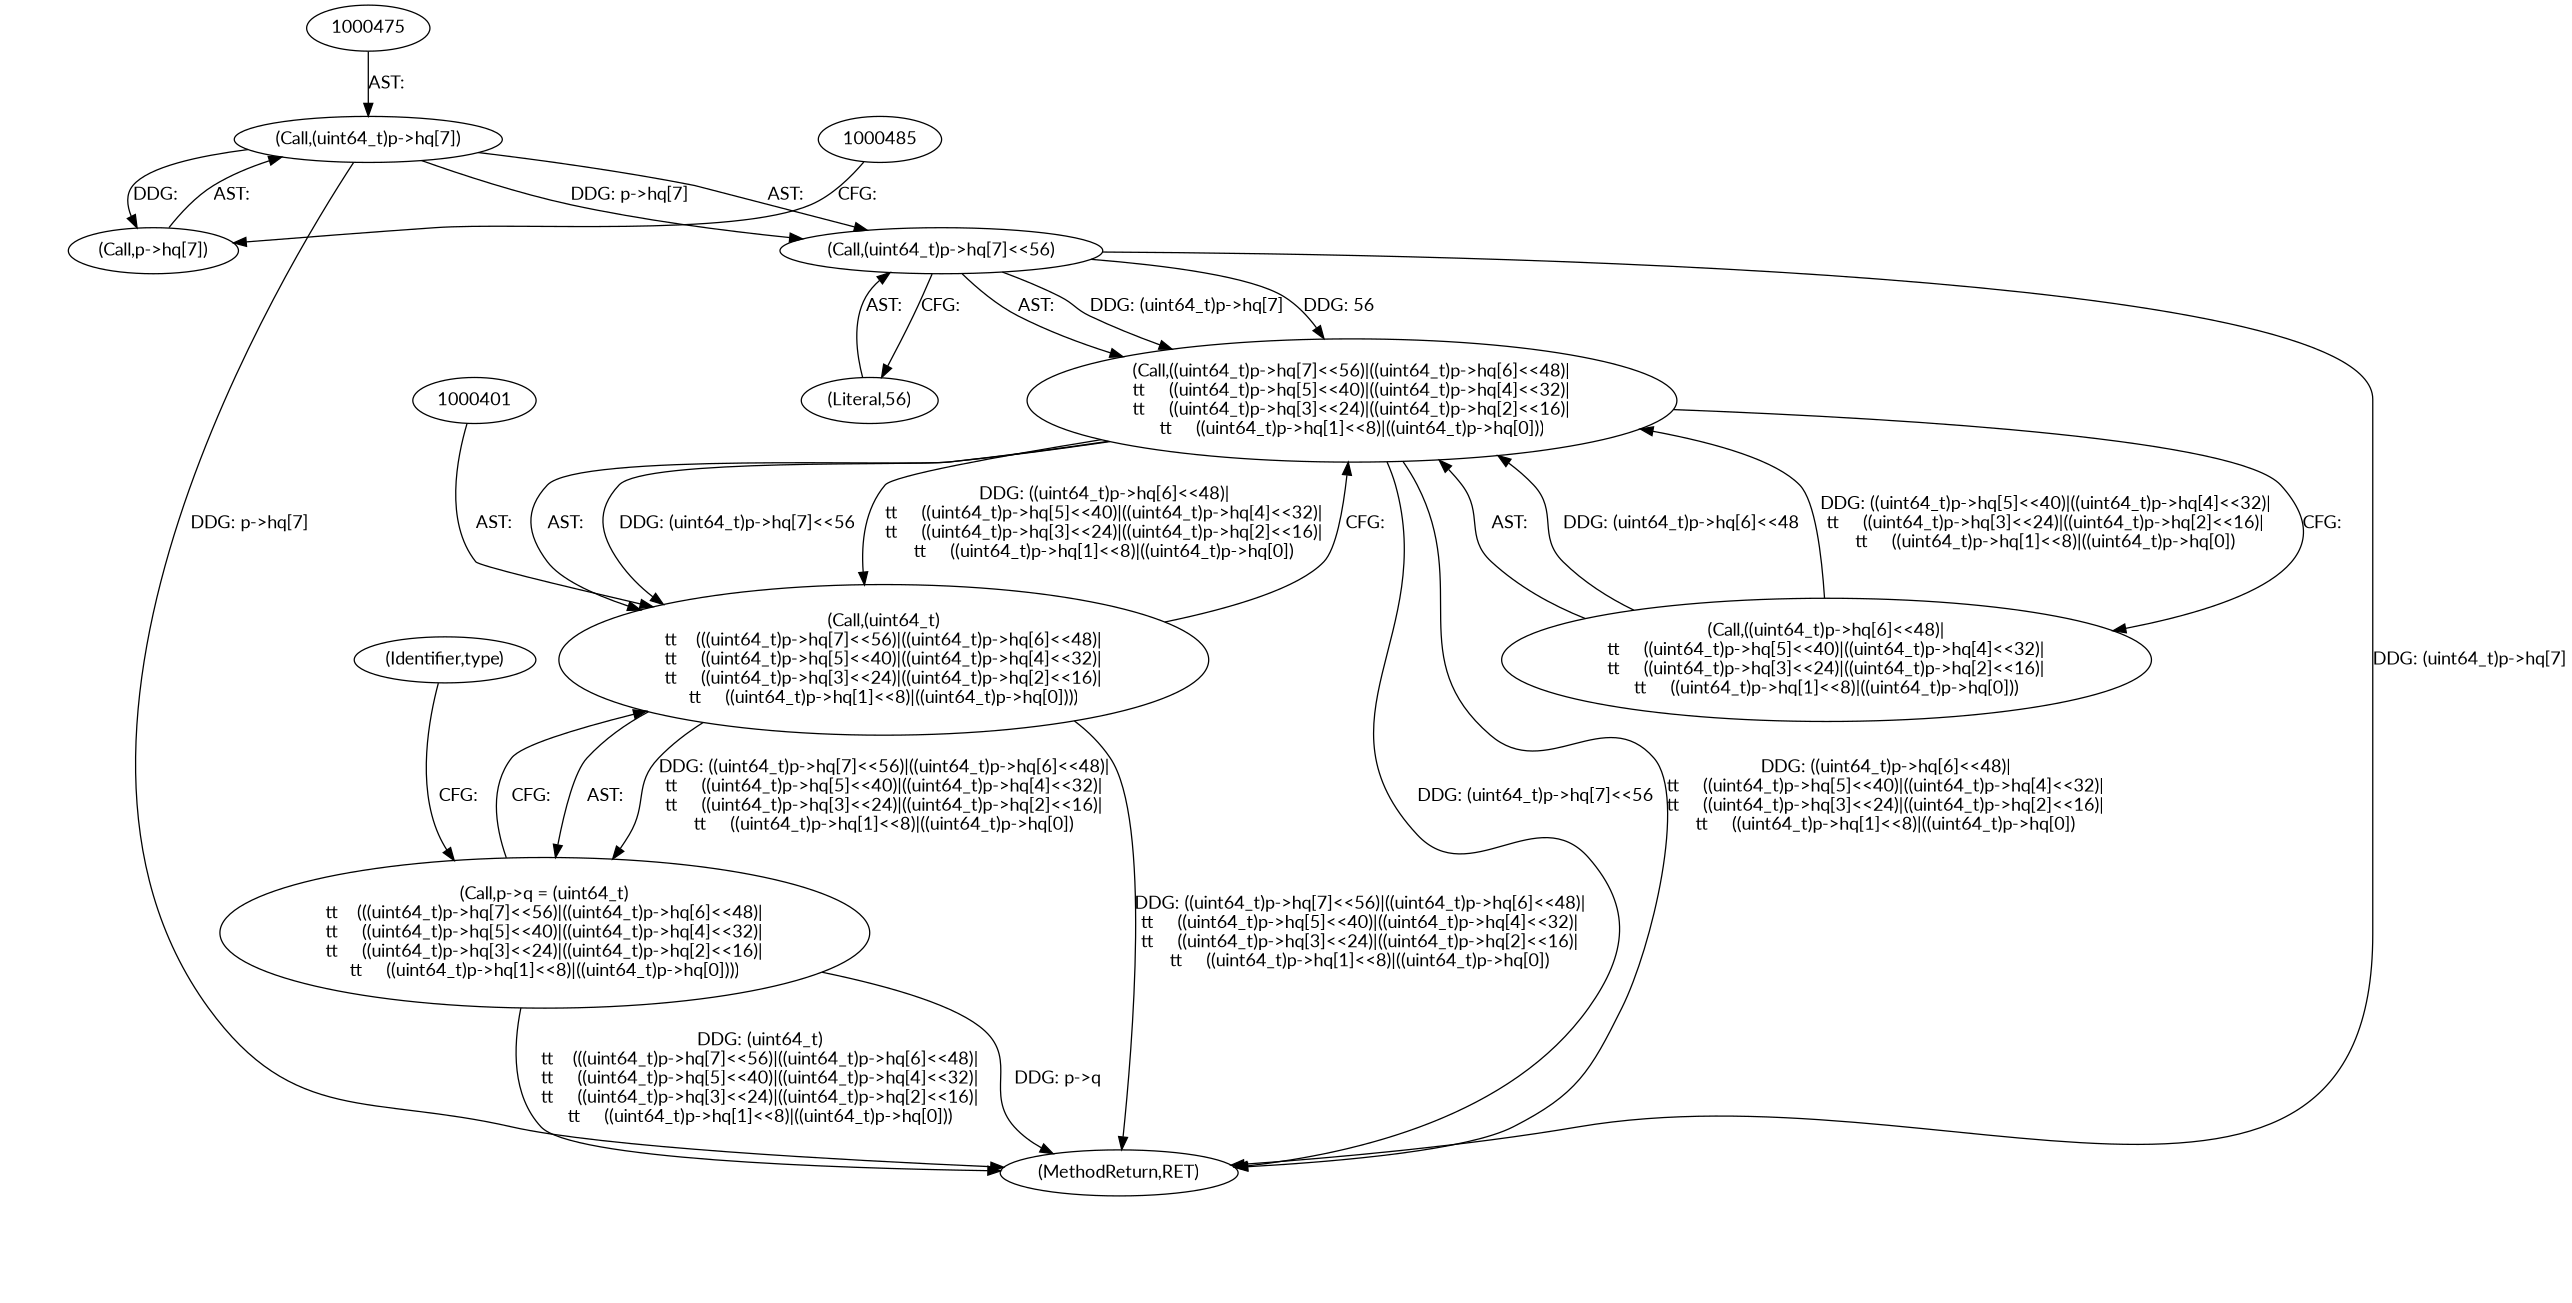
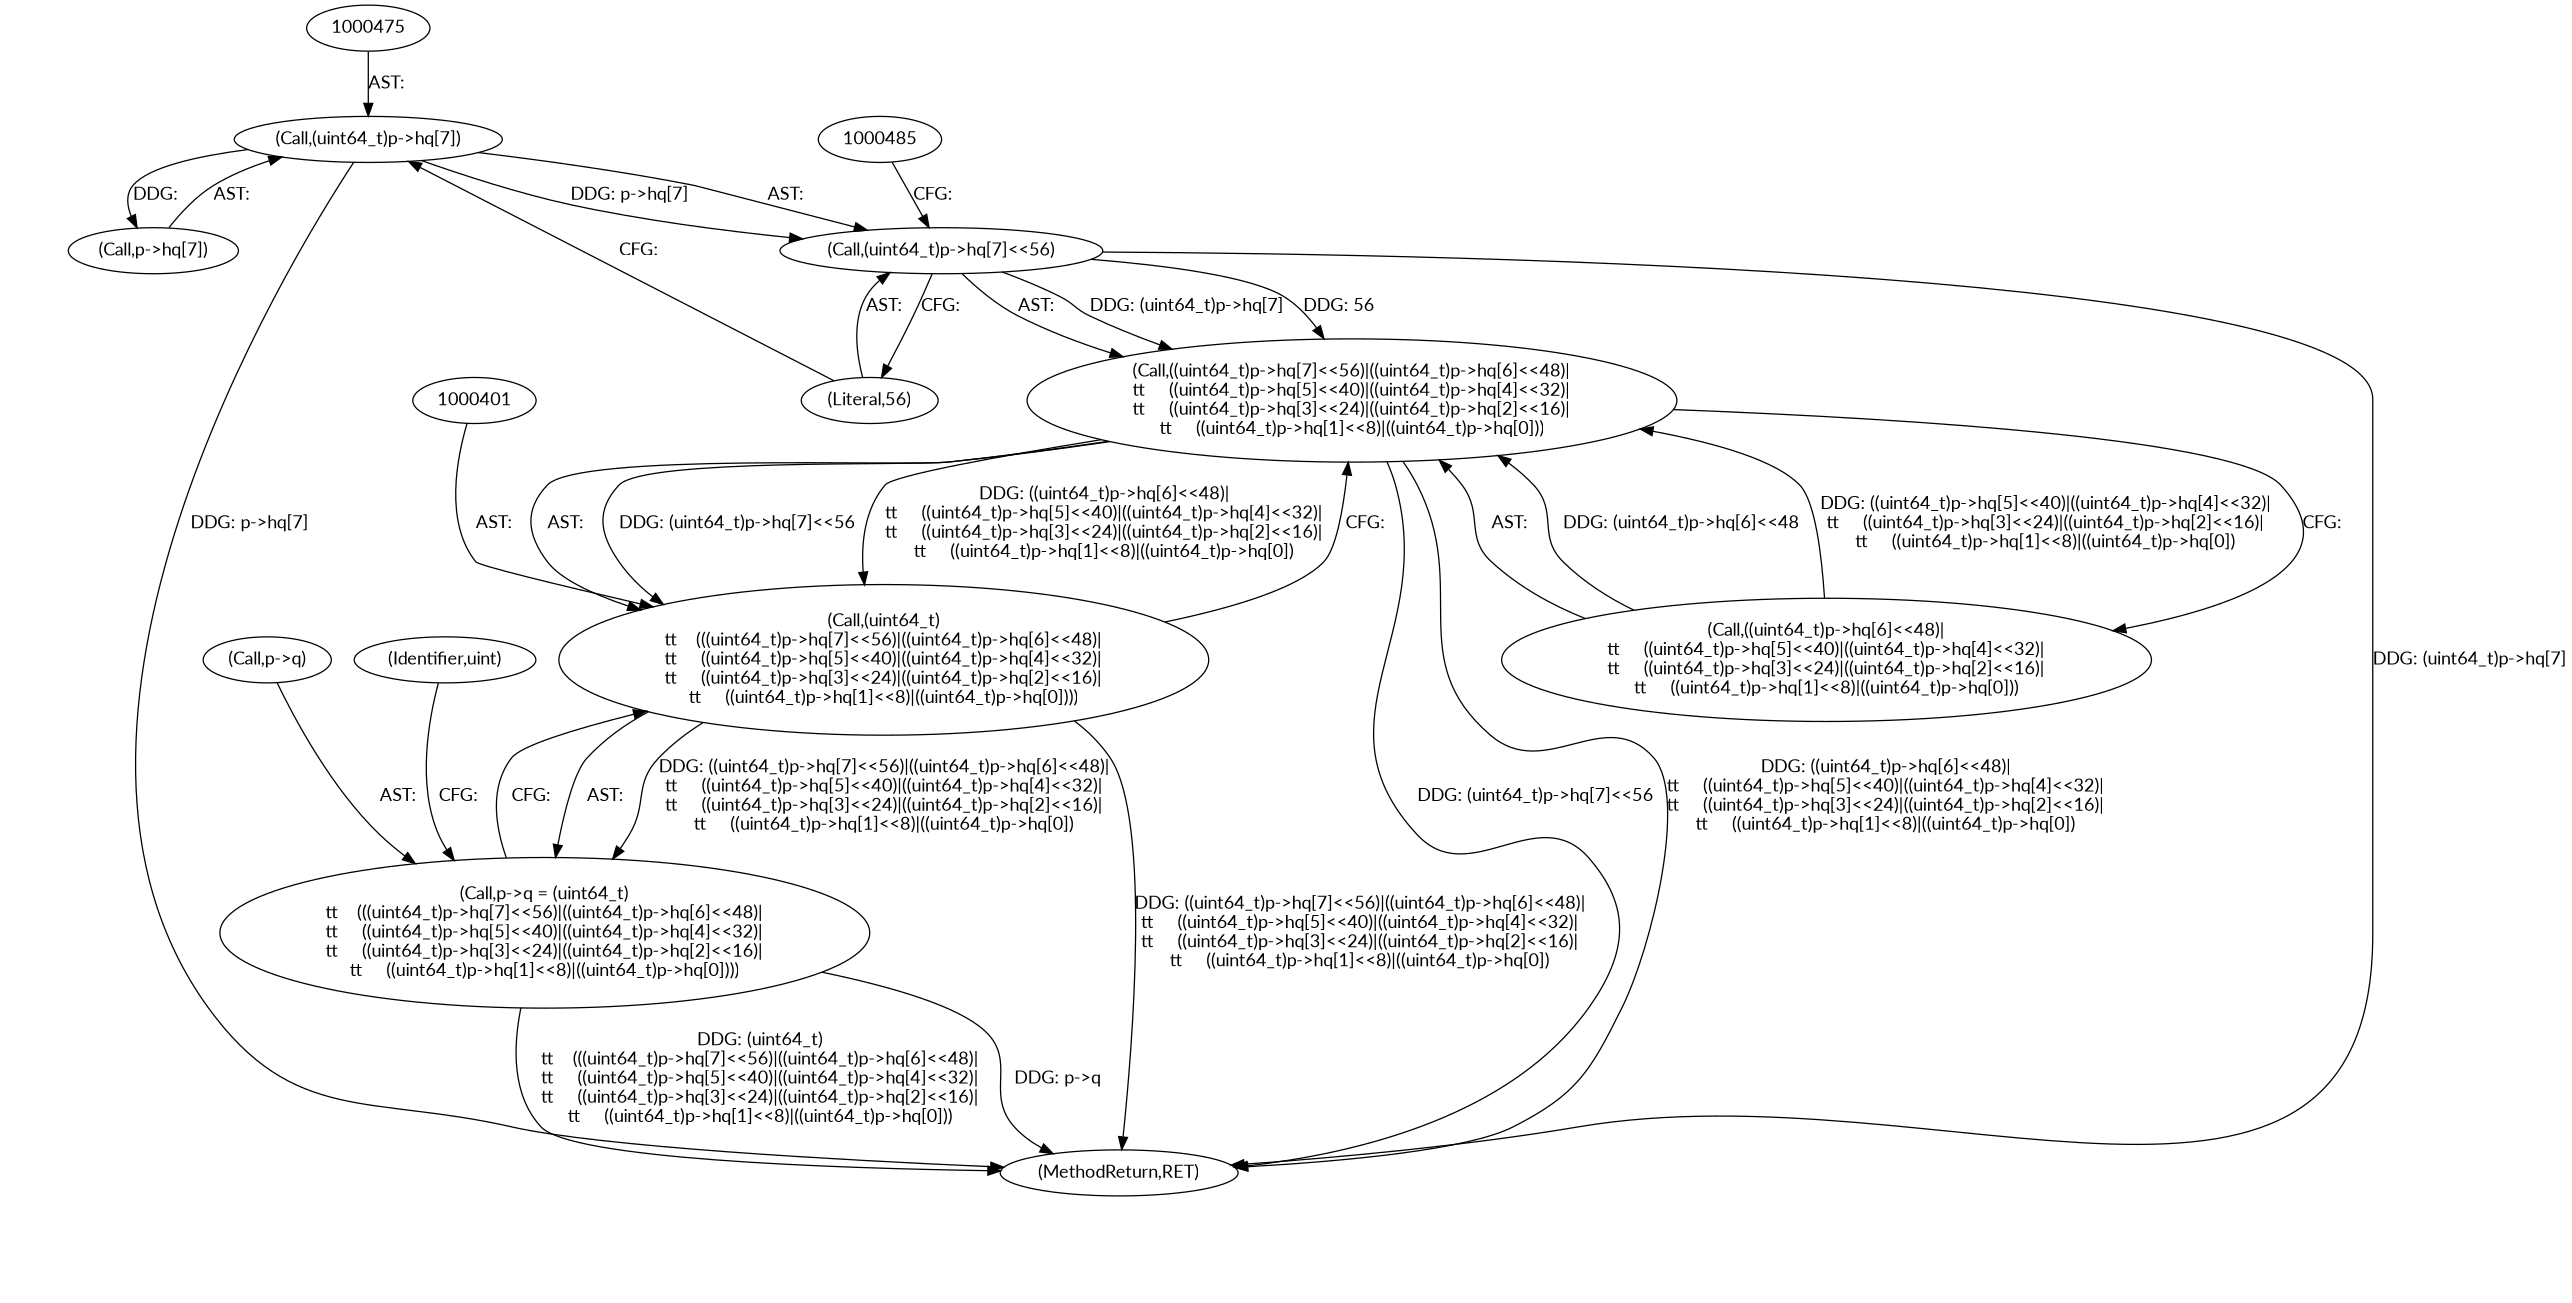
edge "1000485" -> "(Call,p->hq[7])": now "1000485" -> "(Call,(uint64_t)p->hq[7]<<56)"
edge "(Literal,56)" -> "(Call,(uint64_t)p->hq[7])": added, label "CFG:"
node "(Call,p->q)": added
node "(Identifier,type)": label "(Identifier,type)" -> "(Identifier,uint)"
